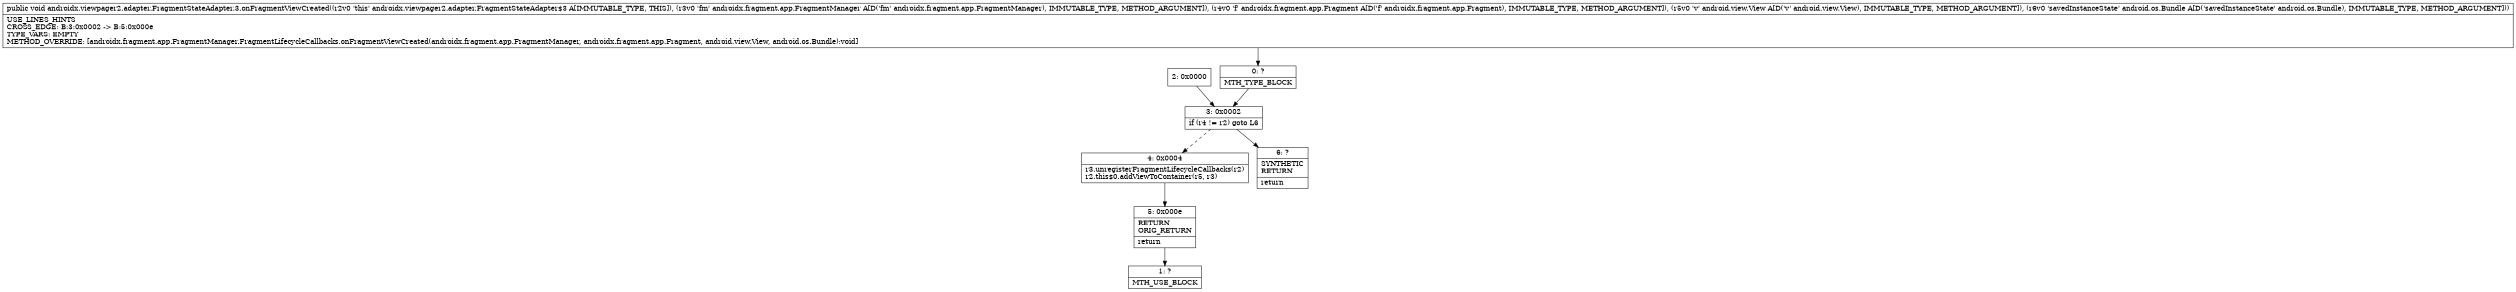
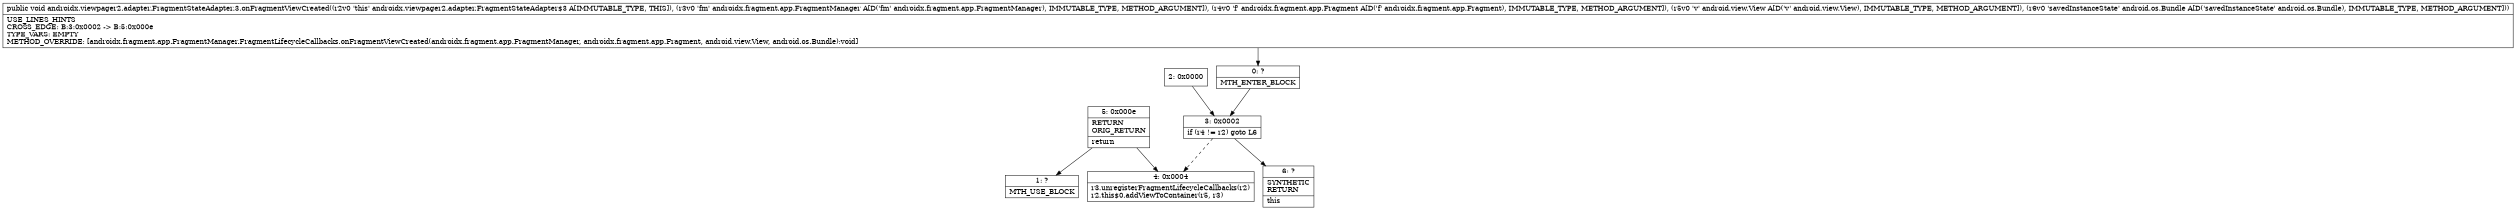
node "0: ?": text "MTH_TYPE_BLOCK" -> "MTH_ENTER_BLOCK"
node "6: ?": text "return" -> "this"
edge "4: 0x0004" -> "5: 0x000e": reversed
